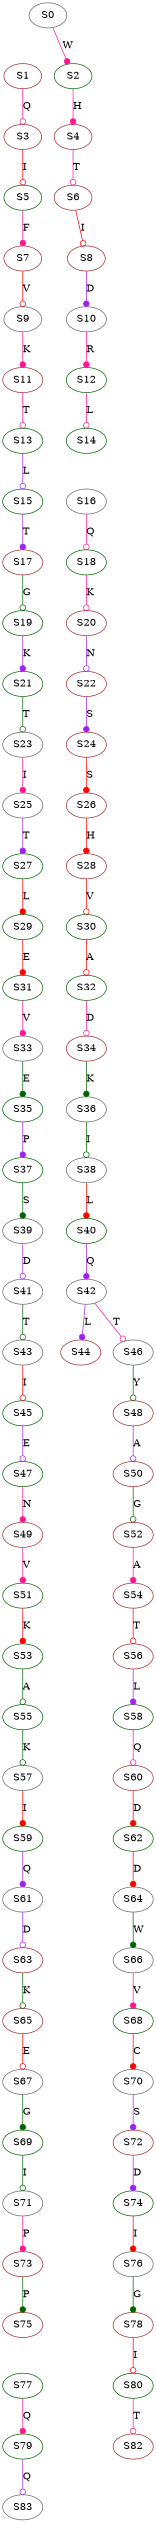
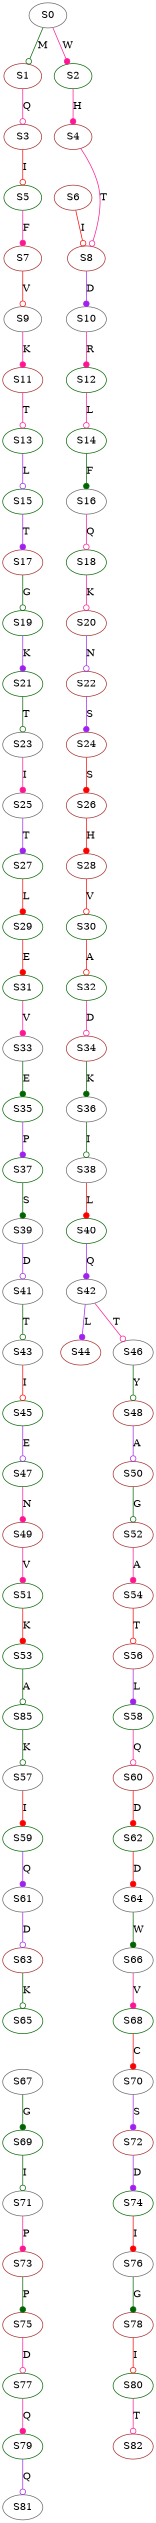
edge "S0" -> "S1": added, label "M"
edge "S4" -> "S6": now "S4" -> "S8"
edge "S14" -> "S16": added, label "F"
node "S55": label "S55" -> "S85"
node "S65": color brown -> darkgreen
edge "S65" -> "S67": removed, label "E"
edge "S75" -> "S77": added, label "D"
node "S83": label "S83" -> "S81"
